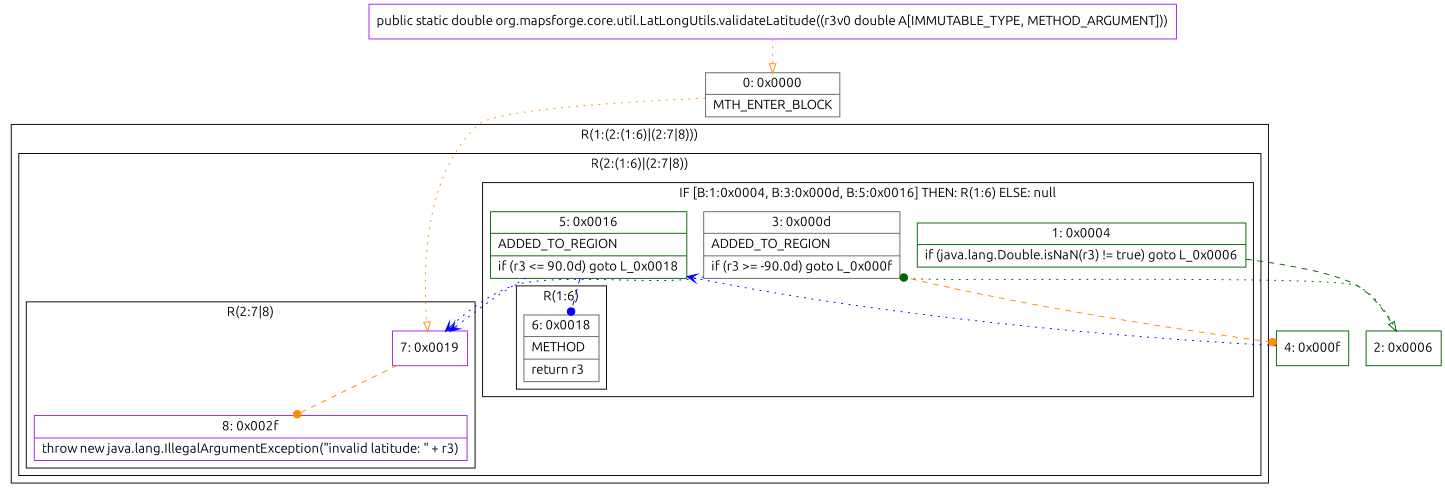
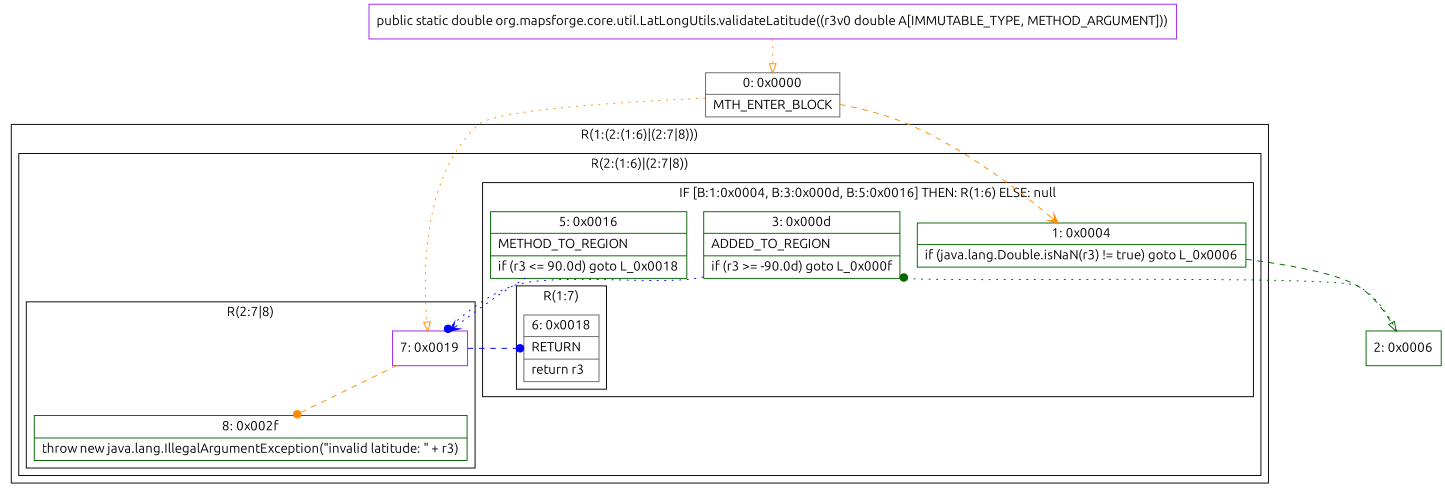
edge "0: 0x0000" -> "1: 0x0004": added
node "5: 0x0016": text "ADDED_TO_REGION" -> "METHOD_TO_REGION"
node "3: 0x000d": color gray40 -> darkgreen
edge "3: 0x000d" -> "7: 0x0019": arrowhead vee -> dot
edge "5: 0x0016" -> "6: 0x0018": now "7: 0x0019" -> "6: 0x0018"
cluster "R(1:6)": label "R(1:6)" -> "R(1:7)"
node "6: 0x0018": text "METHOD" -> "RETURN"
node "4: 0x000f": removed
node "8: 0x002f": color purple -> darkgreen
